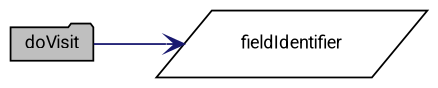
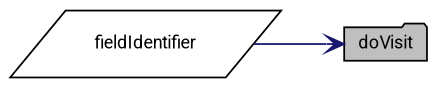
edge "doVisit" -> "fieldIdentifier": reversed
